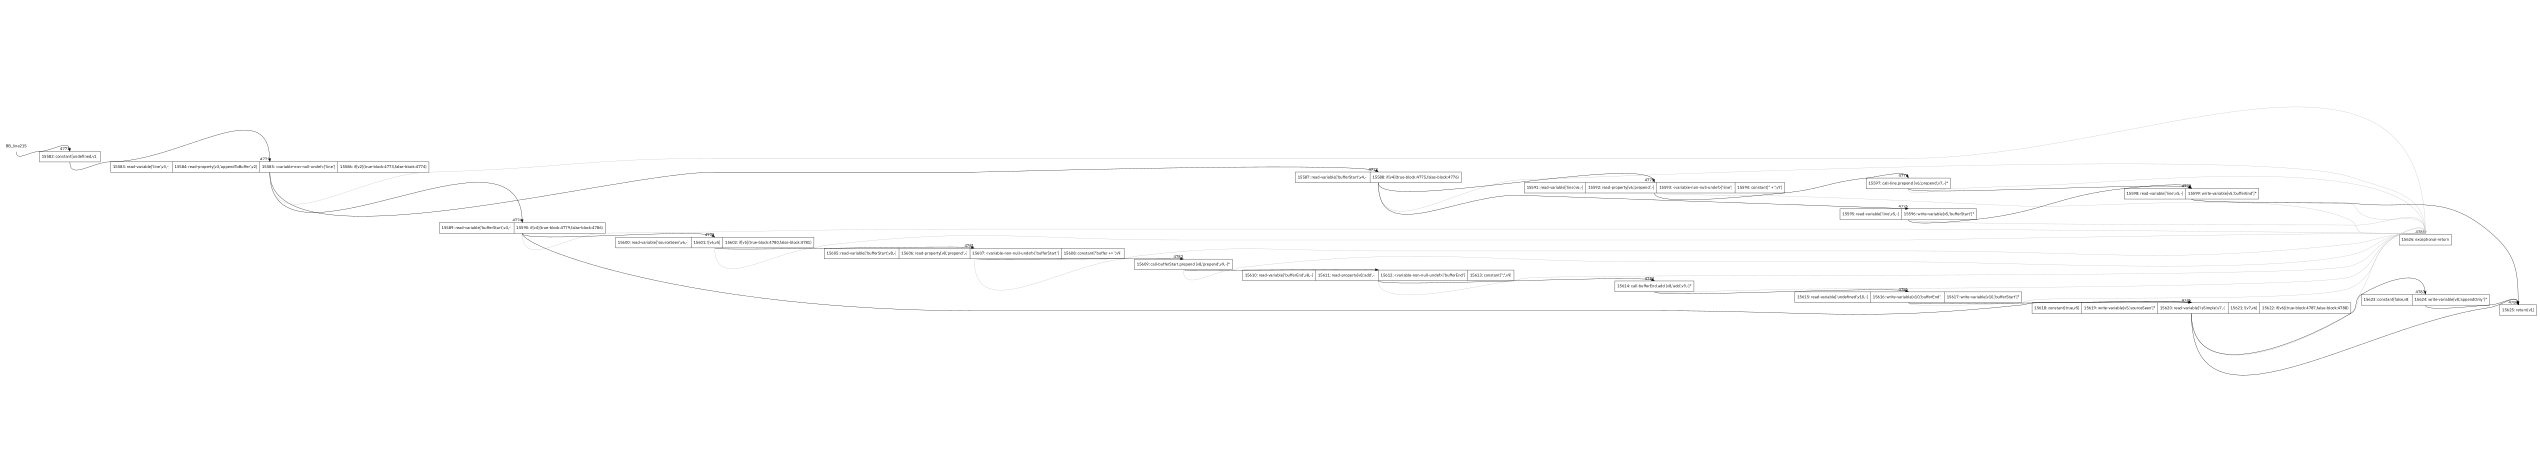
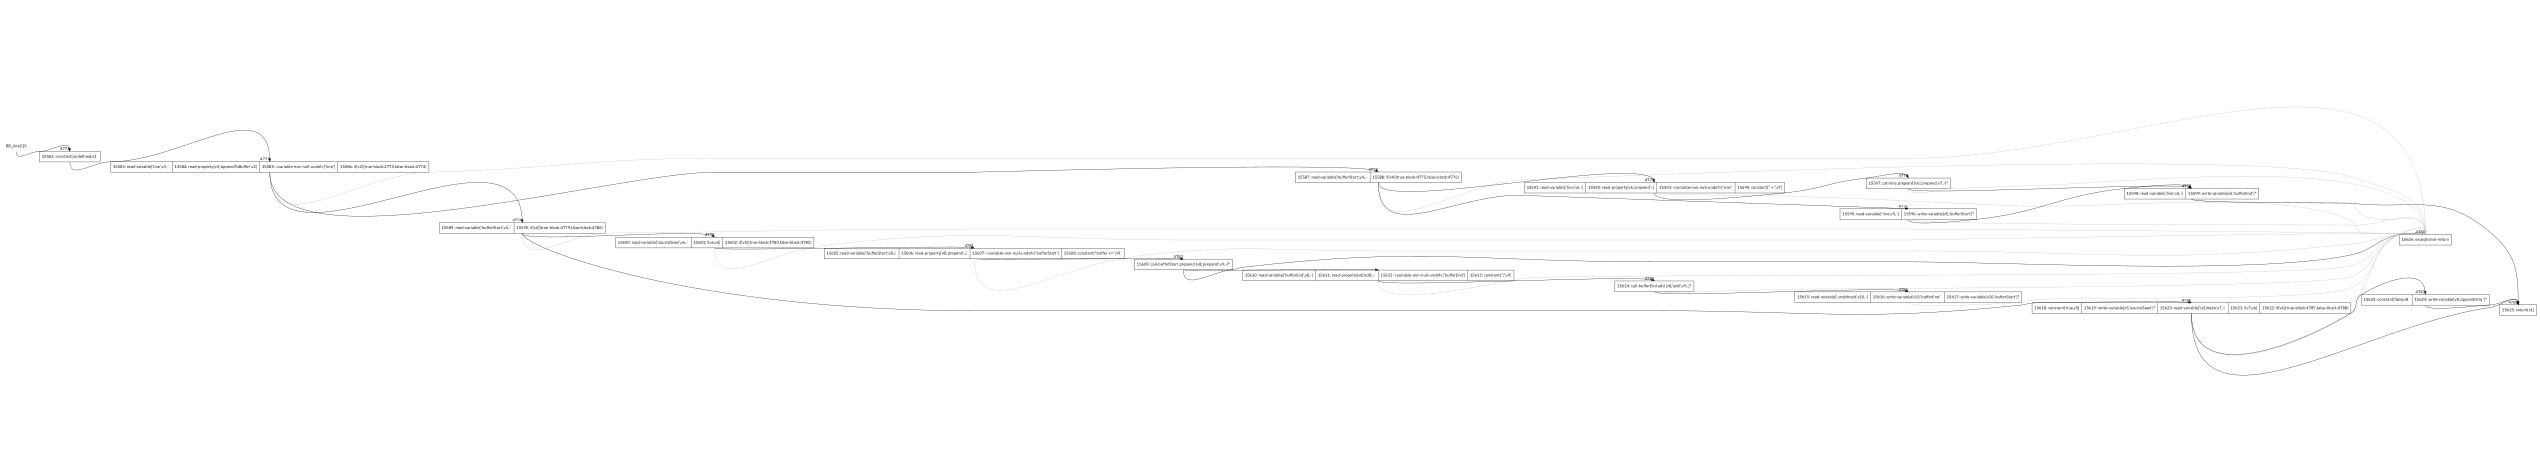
edge "15609: call-bufferStart.prepend [v8,'prepend',v9,-]*" -> "15626: exceptional-return": color gray -> black
edge "15615: read-variable['undefined',v10,-]" -> "15618: constant[true,v5]": removed
